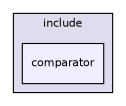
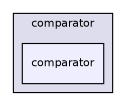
cluster "include": label "include" -> "comparator"
